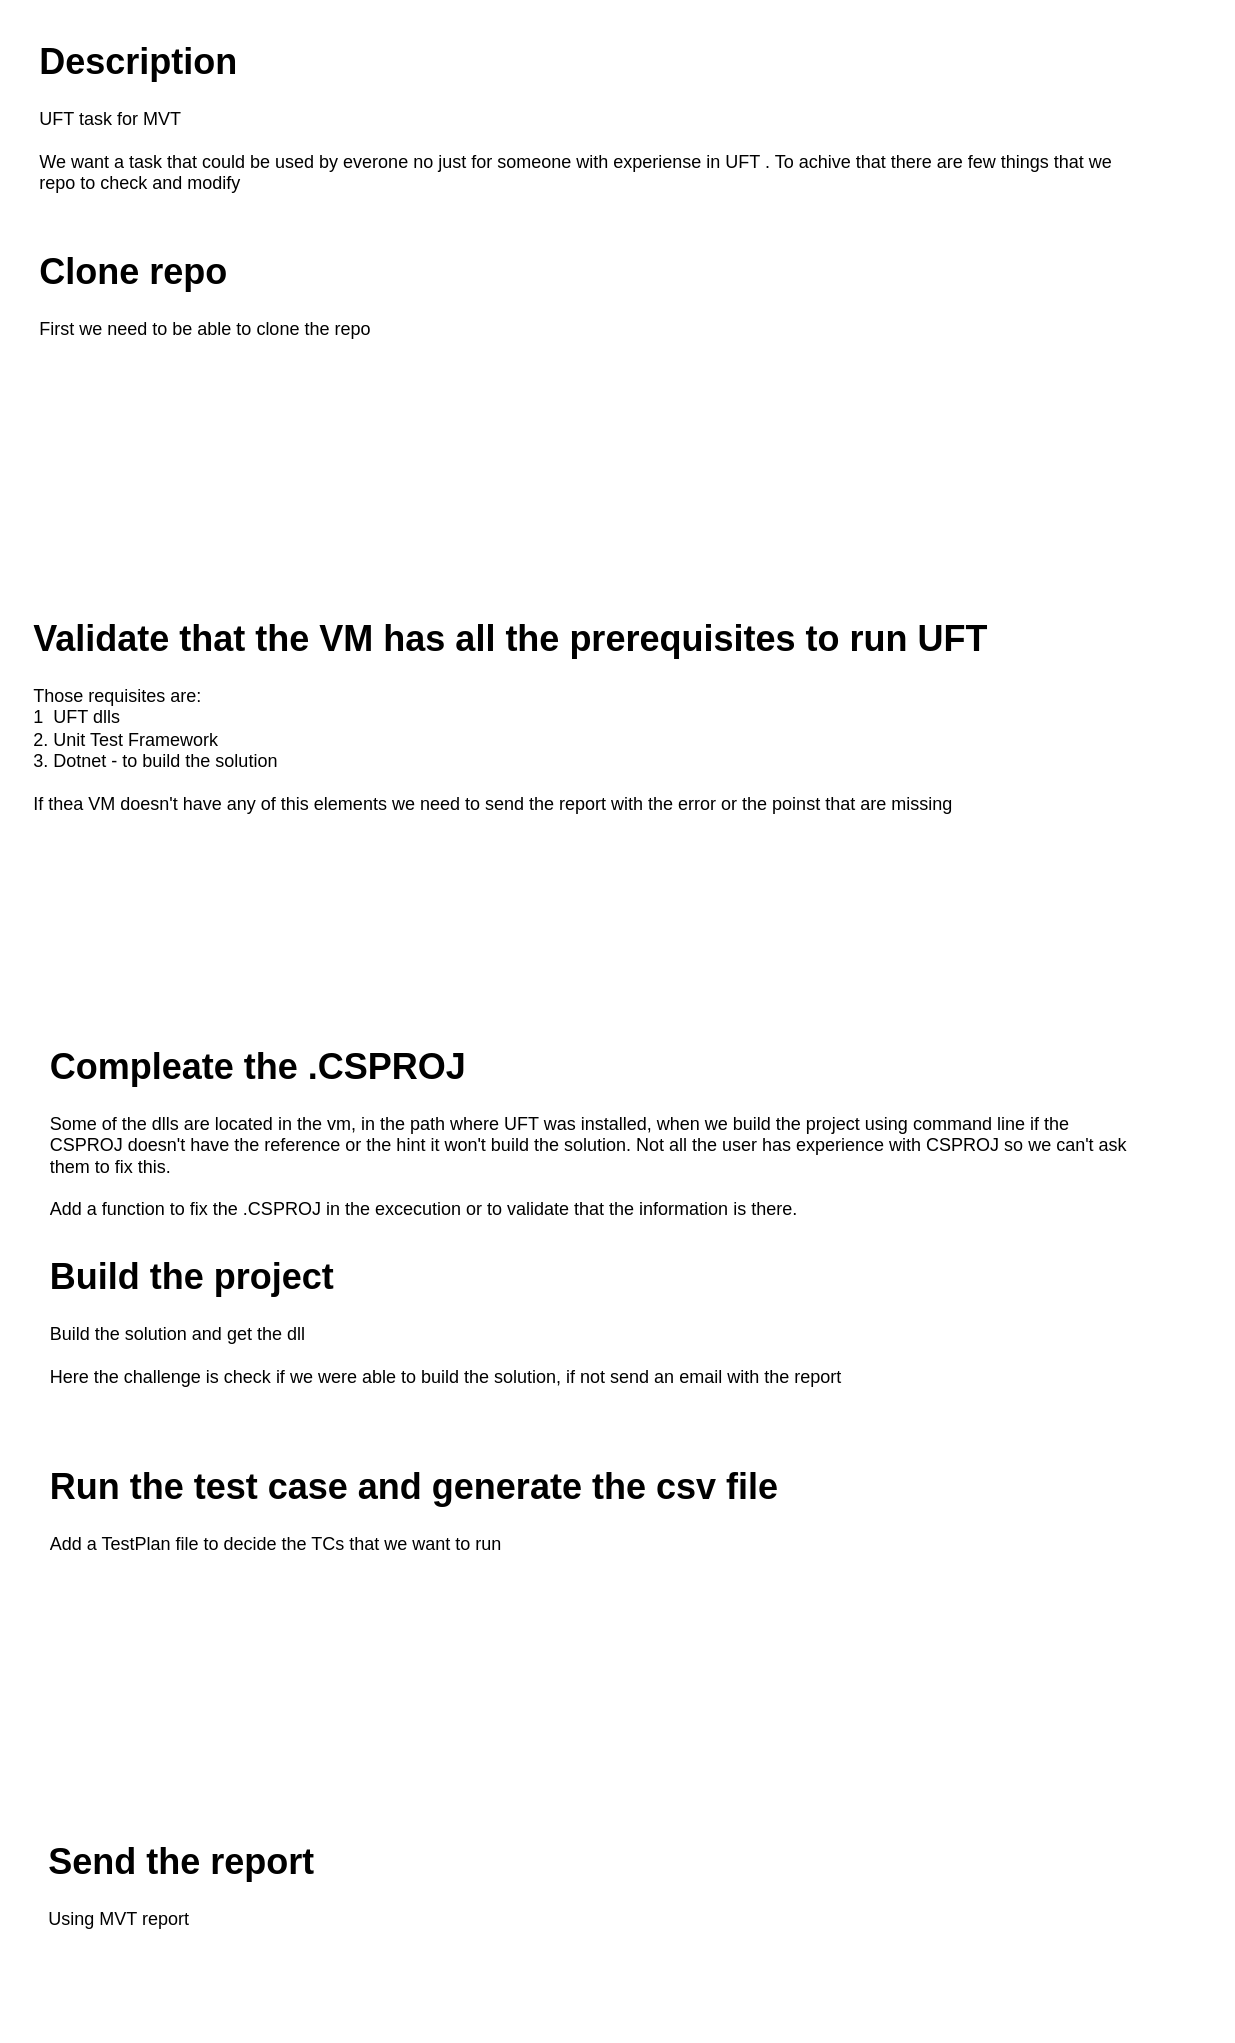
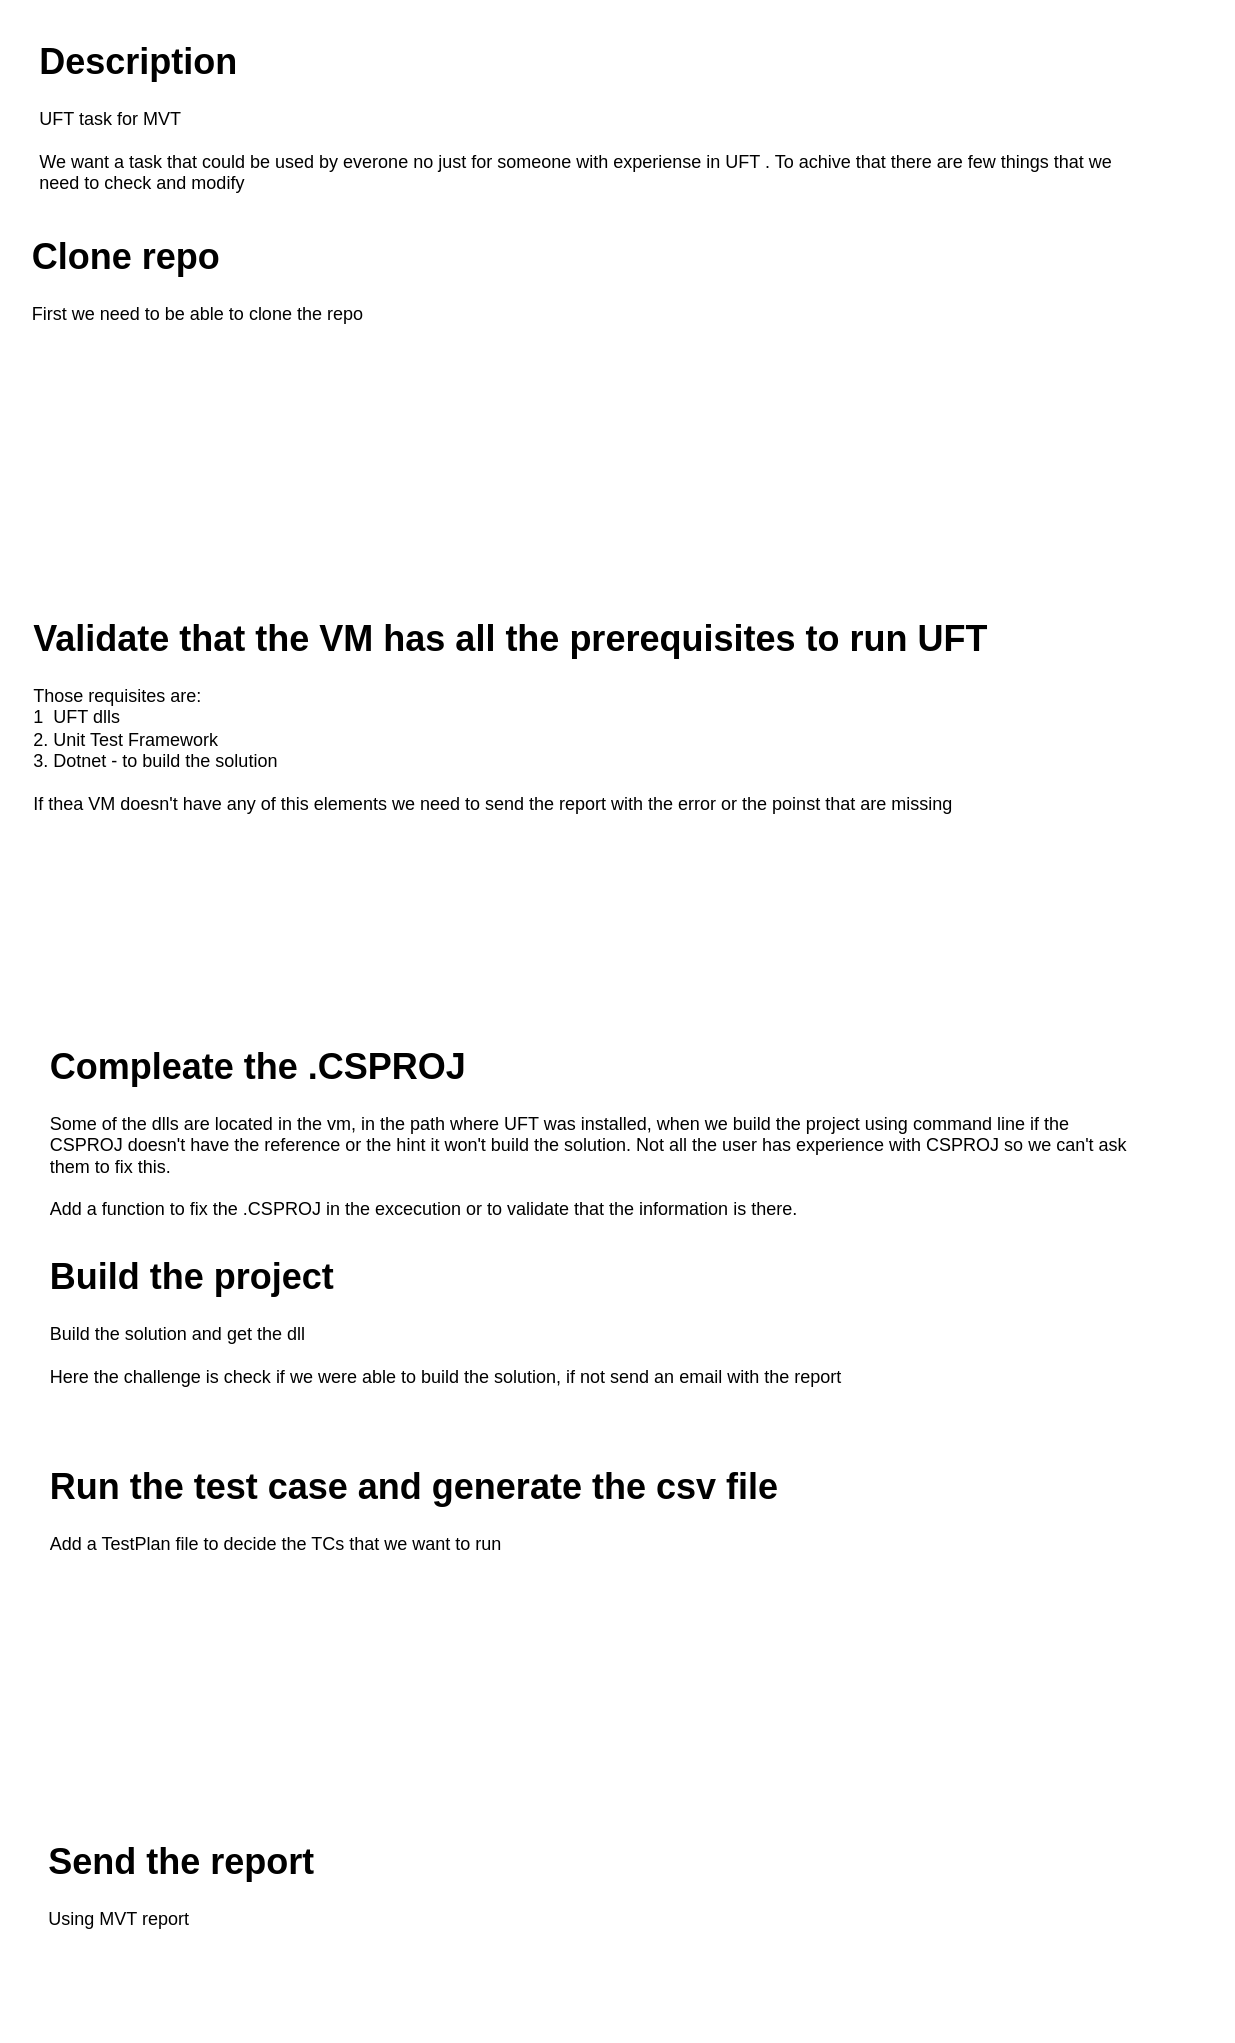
node "Description UFT task for MVT We want a task that could be used by everone no just for someone with experiense in UFT . To achive that there are few things that we repo to check and modify": label "Description UFT task for MVT We want a task that could be used by everone no just for someone with experiense in UFT . To achive that there are few things that we repo to check and modify" -> "Description UFT task for MVT We want a task that could be used by everone no just for someone with experiense in UFT . To achive that there are few things that we need to check and modify"
node "Clone repo First we need to be able to clone the repo": moved (592, 308) -> (584, 293)
